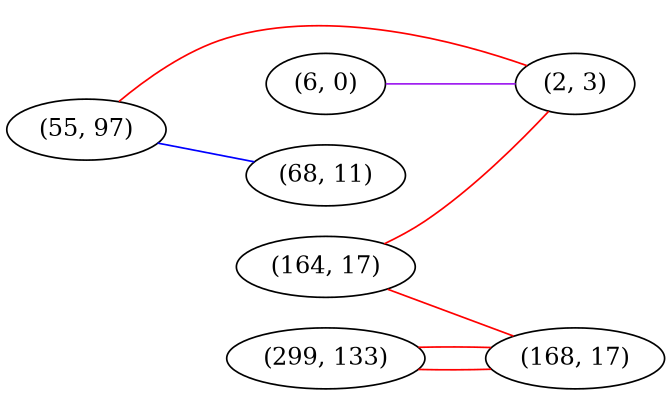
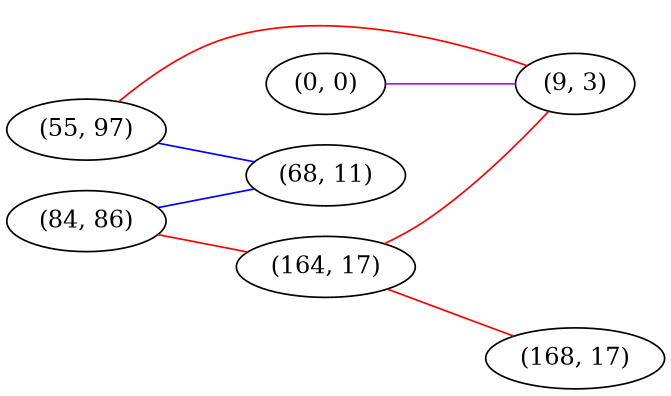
node "(6, 0)": label "(6, 0)" -> "(0, 0)"
node "(2, 3)": label "(2, 3)" -> "(9, 3)"
node "(84, 86)": added
node "(299, 133)": removed
